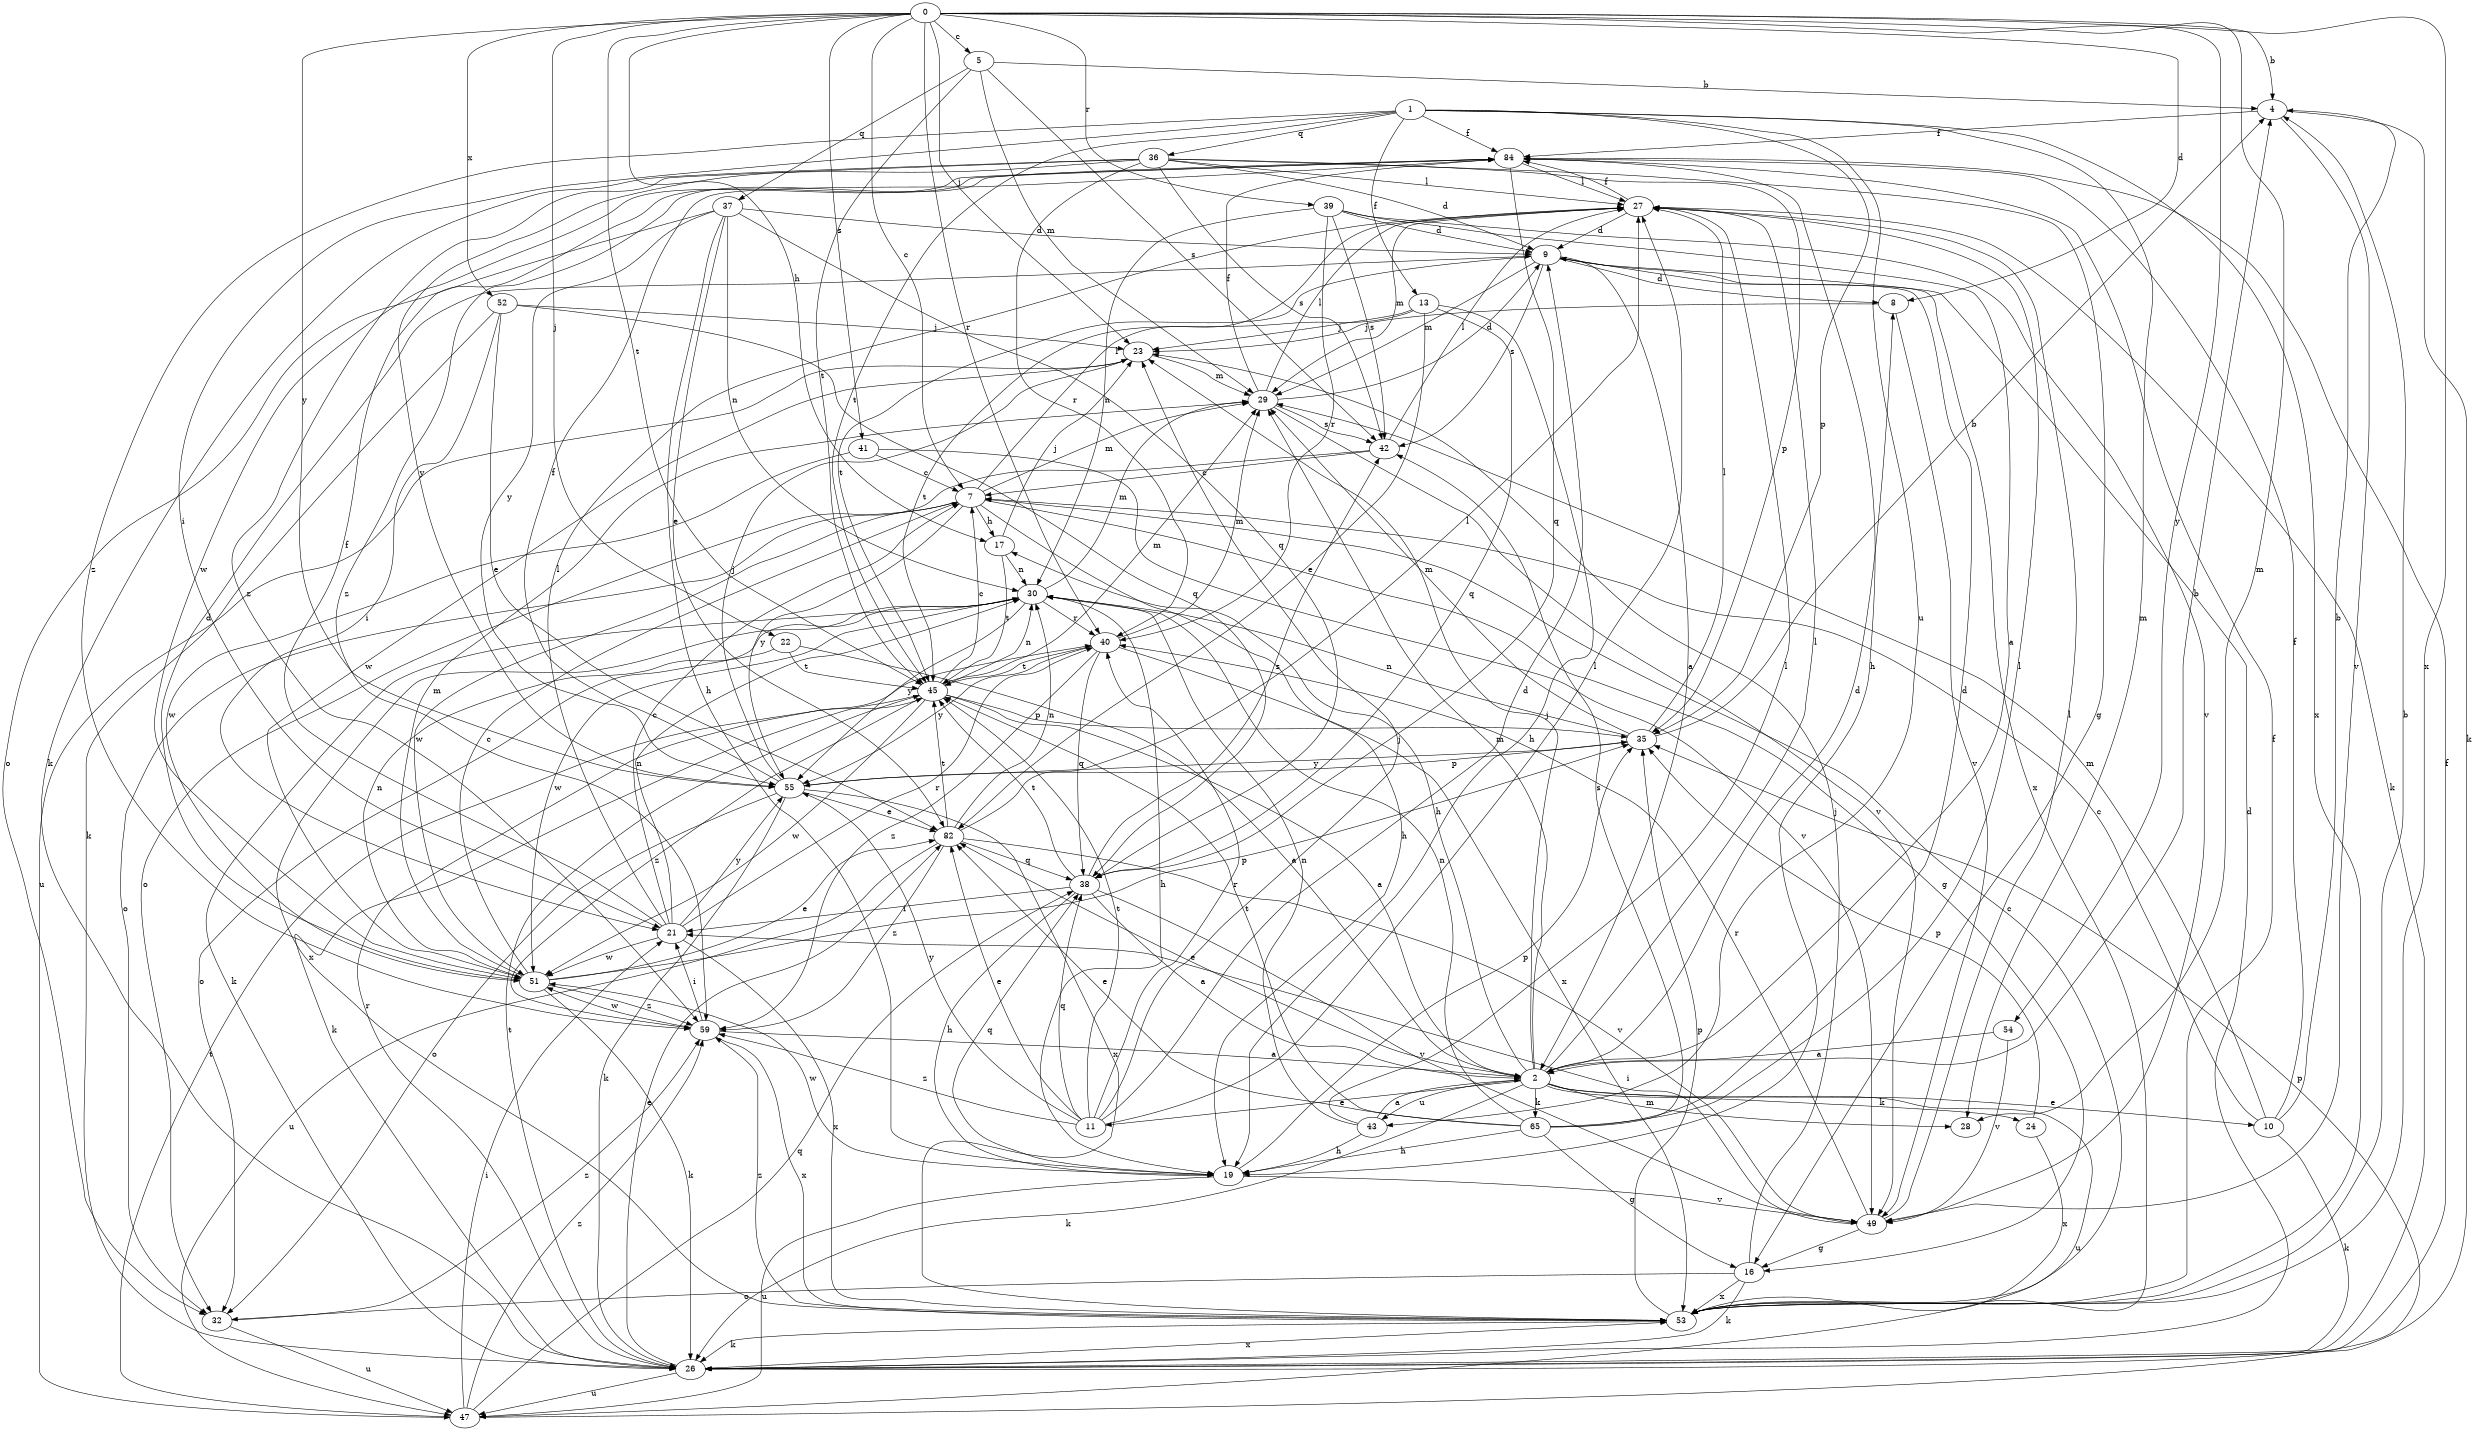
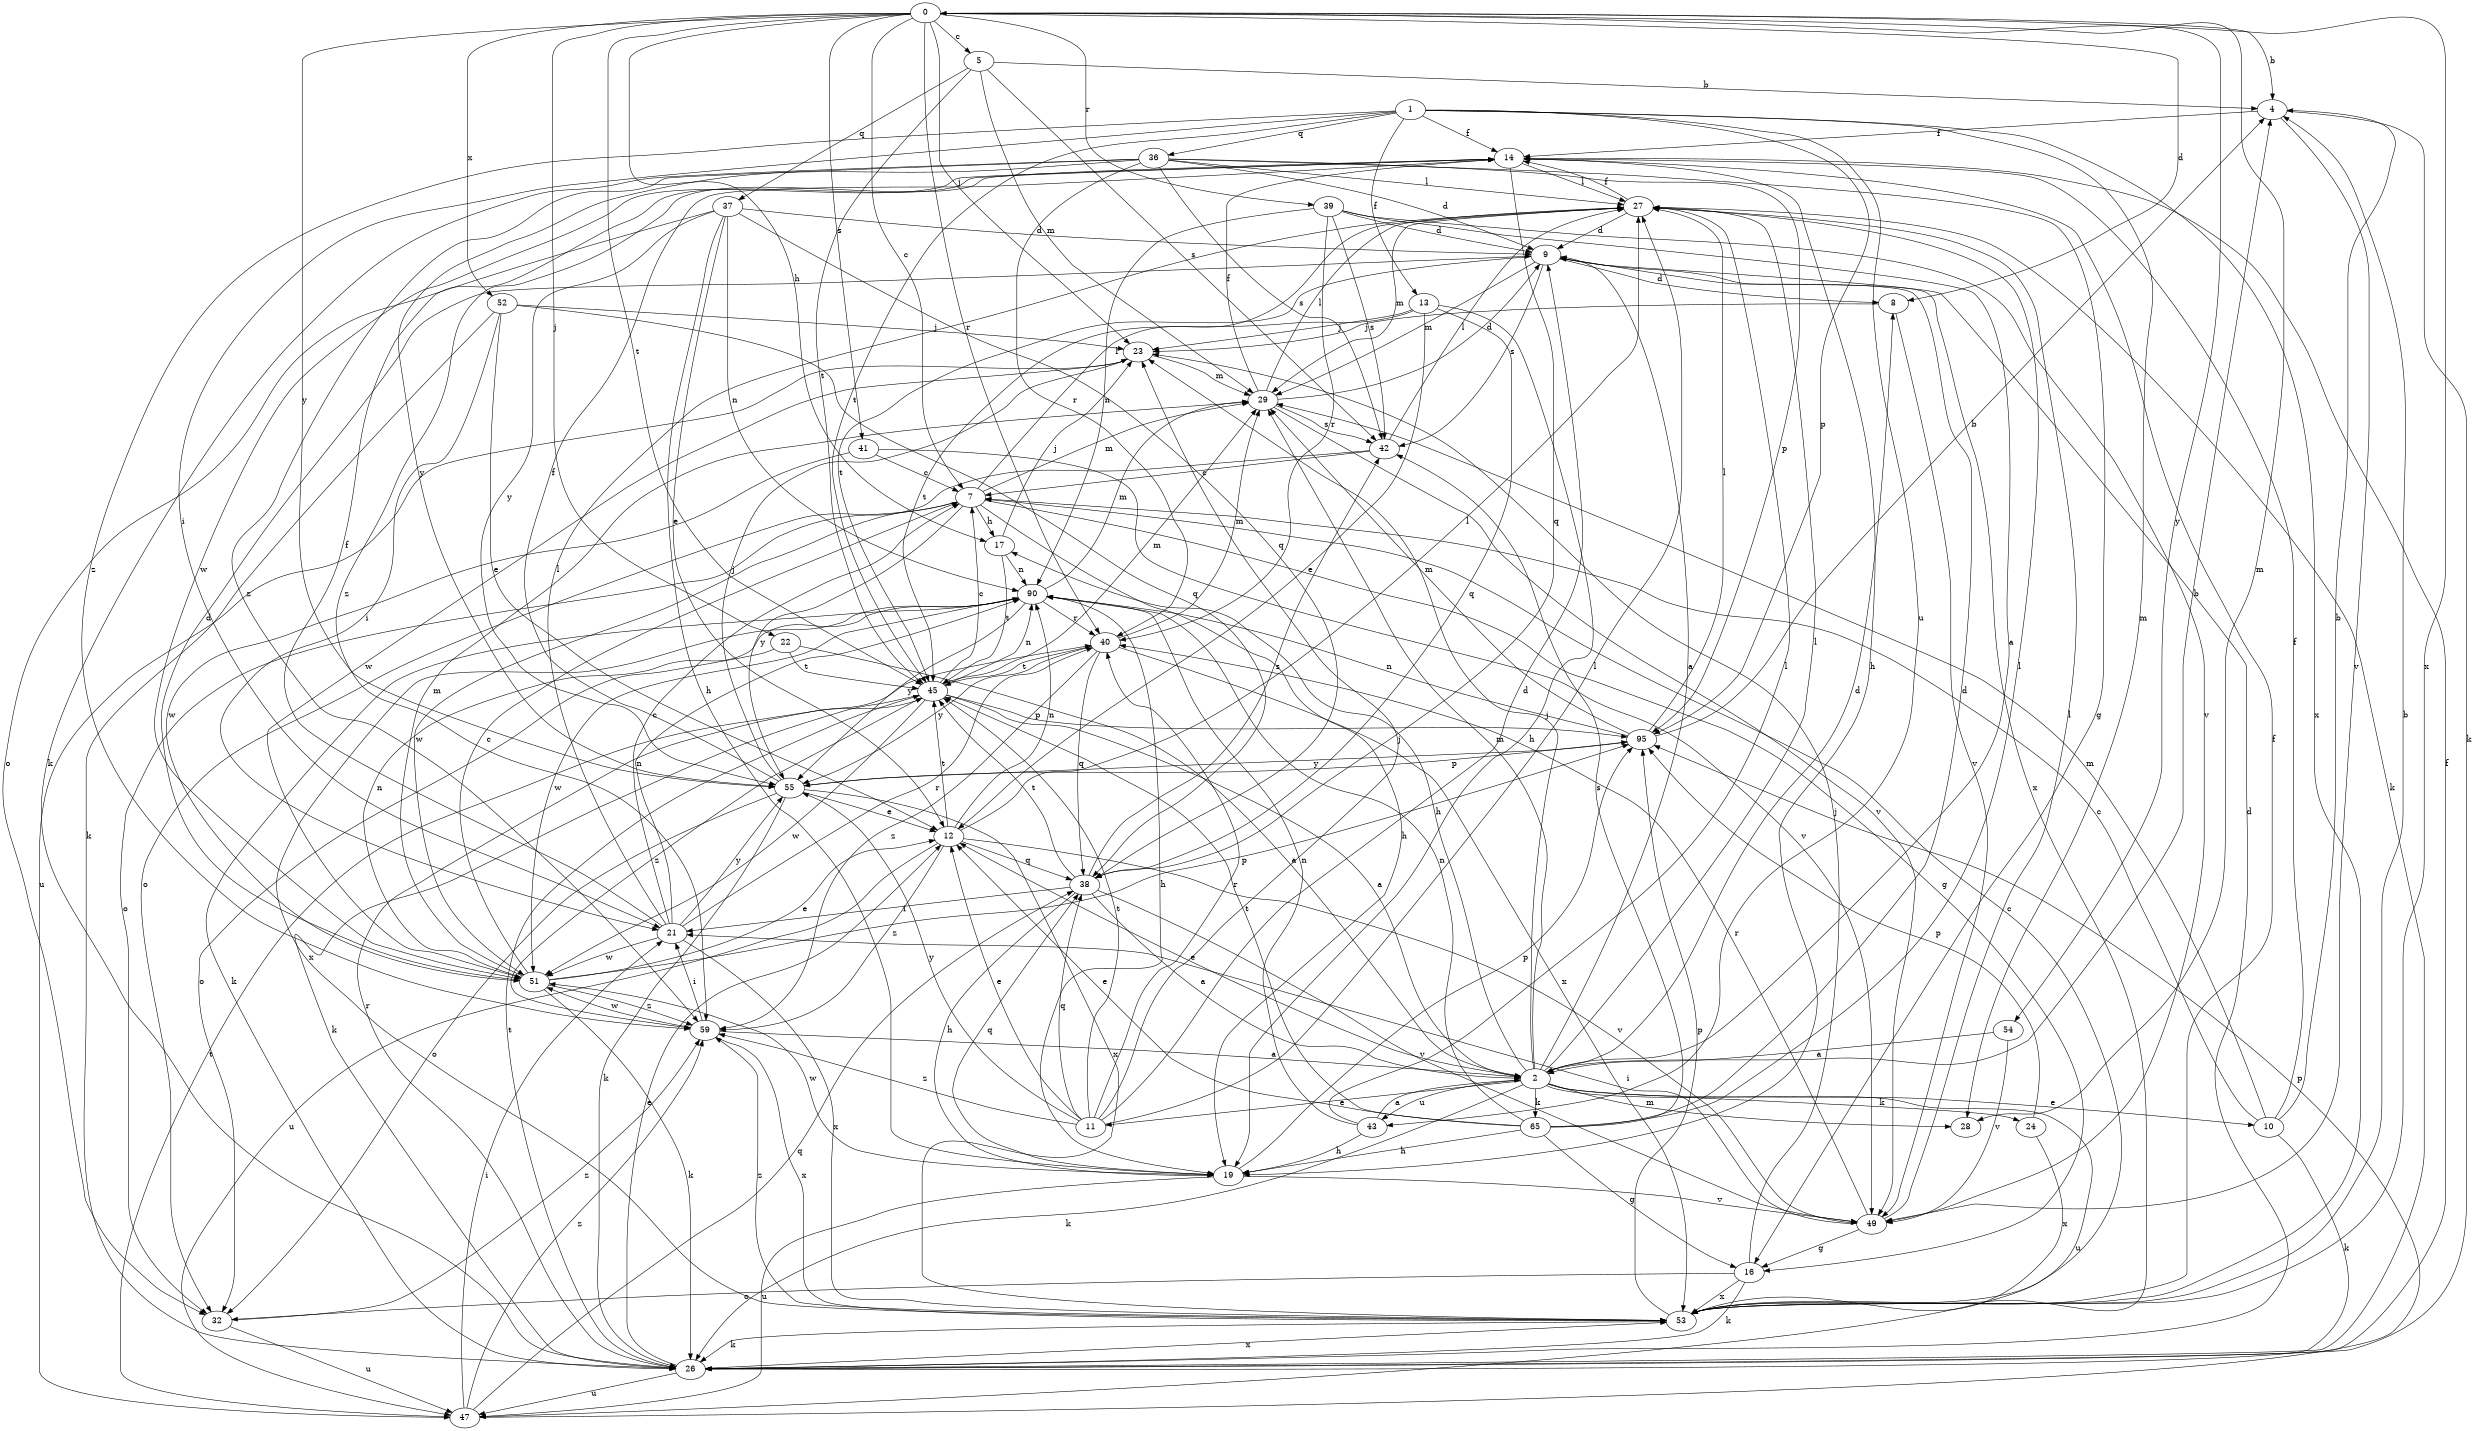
node "84": label "84" -> "14"
edge "0" -> "53": reversed
node "30": label "30" -> "90"
edge "9" -> "2": reversed
node "35": label "35" -> "95"
node "82": label "82" -> "12"
